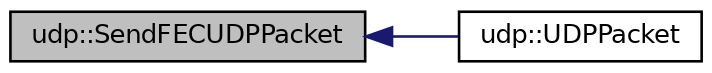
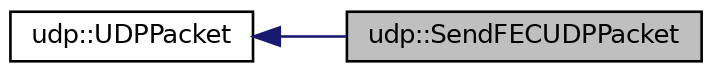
edge "udp::UDPPacket" -> "udp::SendFECUDPPacket": reversed
